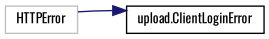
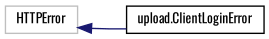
edge "HTTPError" -> "upload.ClientLoginError": reversed
